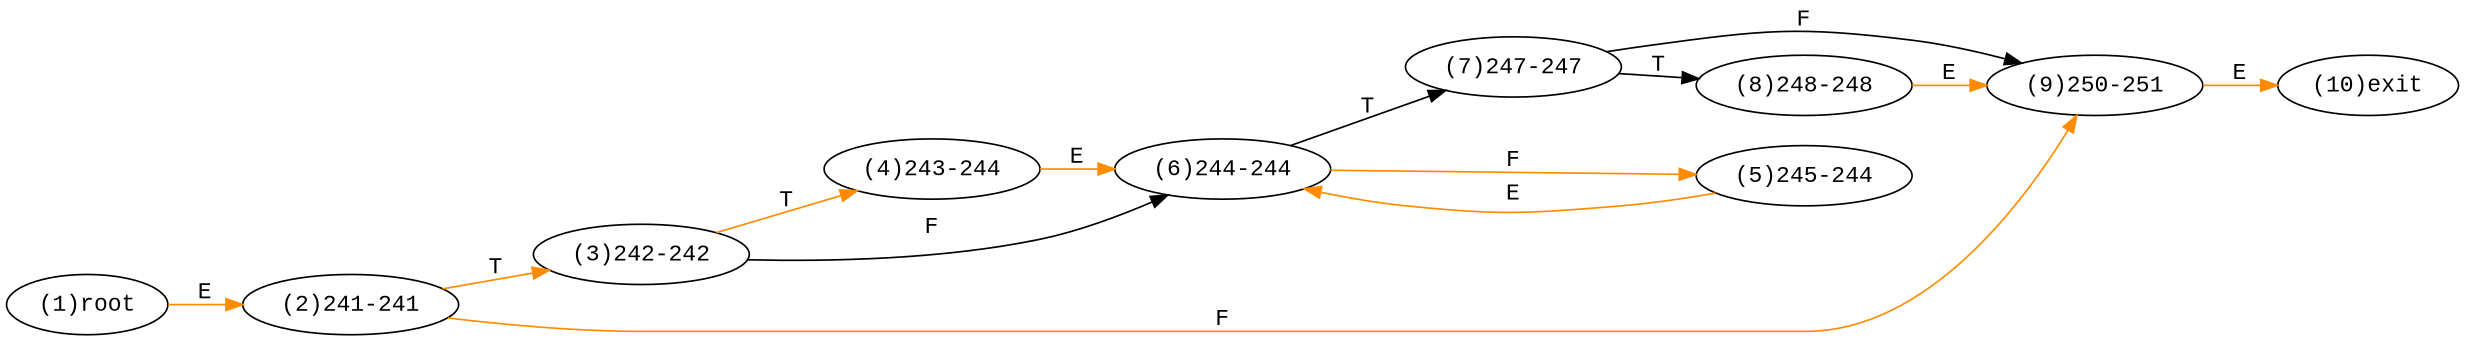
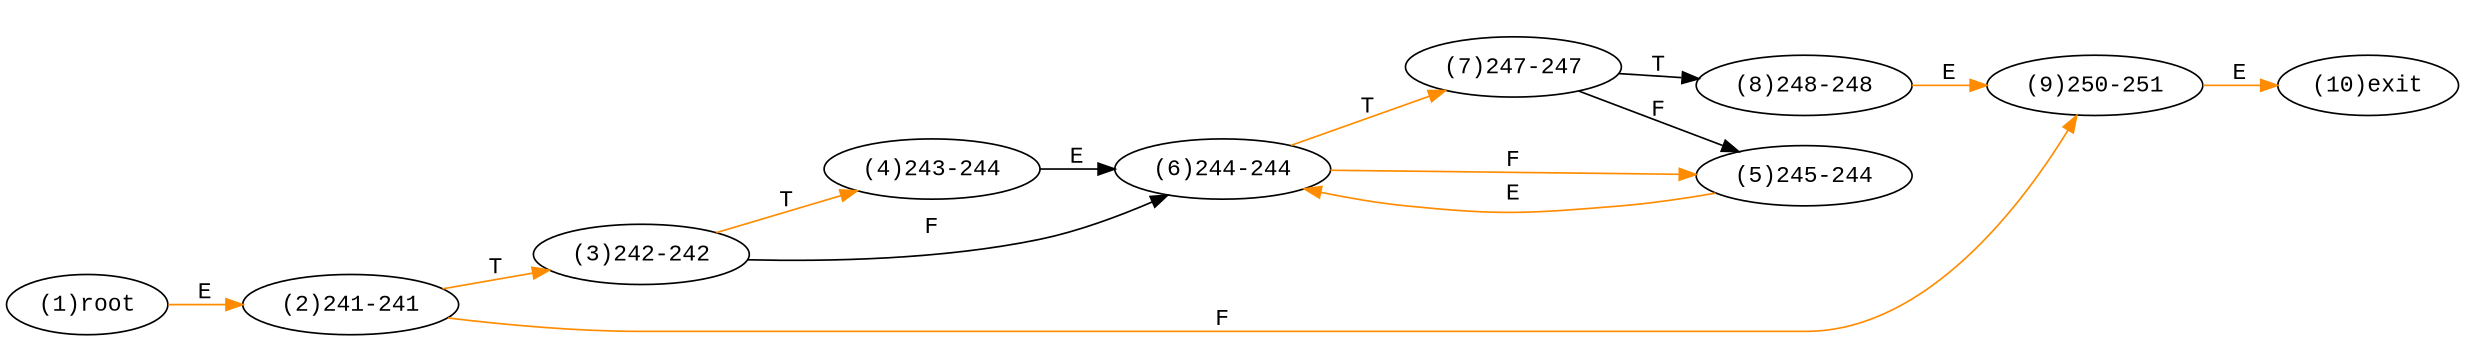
edge "(7)247-247" -> "(9)250-251": now "(7)247-247" -> "(5)245-244"
edge "(6)244-244" -> "(7)247-247": color black -> darkorange
edge "(4)243-244" -> "(6)244-244": color darkorange -> black
